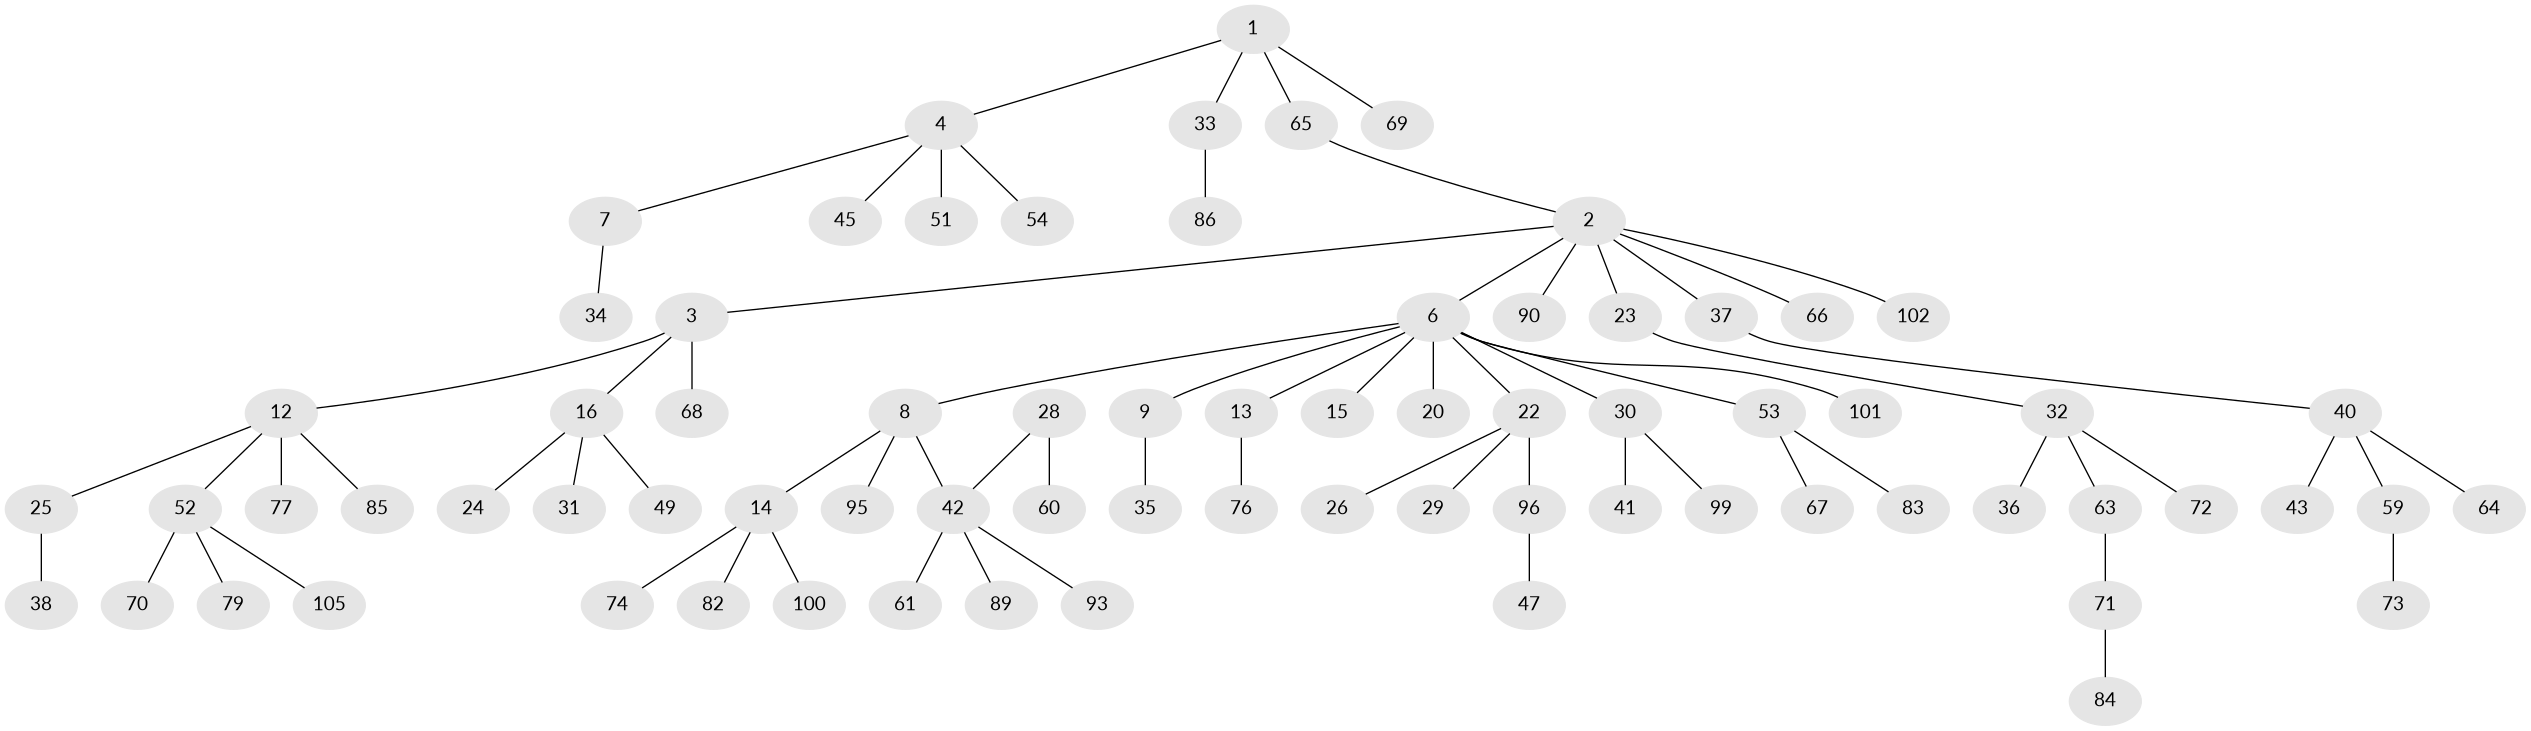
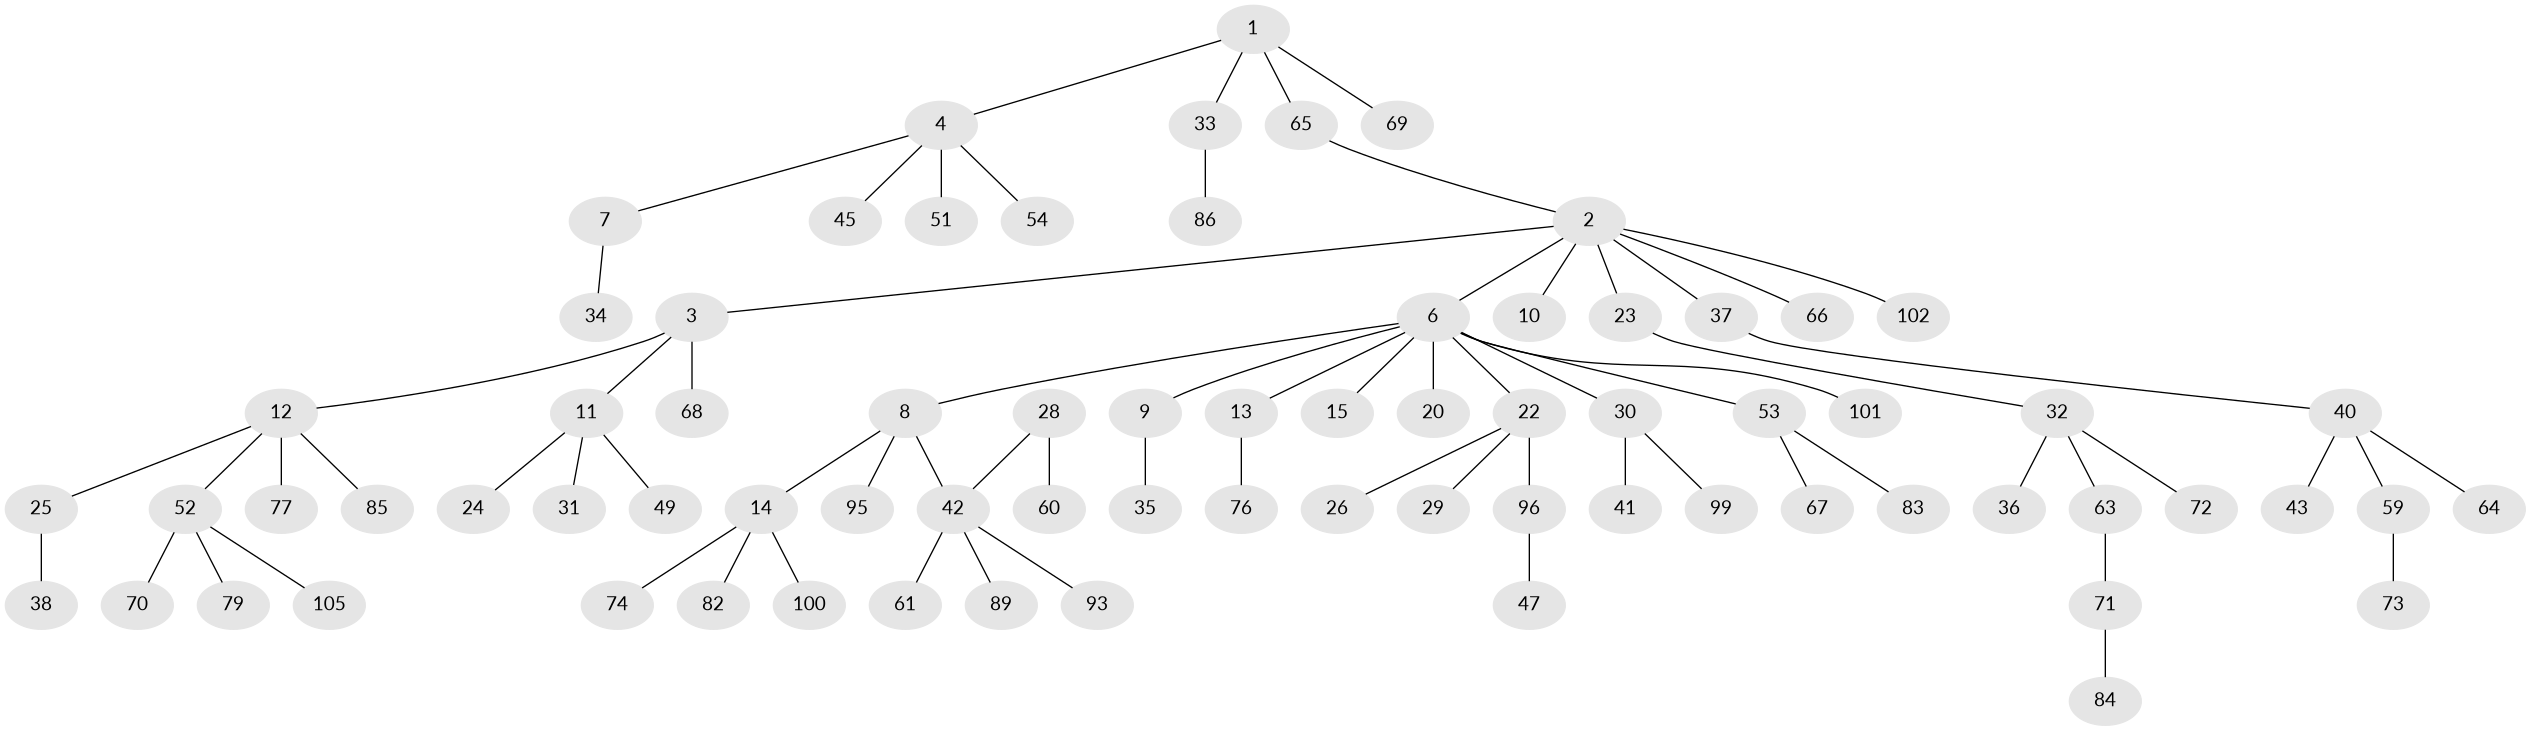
node "90": label "90" -> "10"
node "16": label "16" -> "11"
